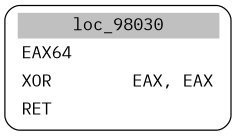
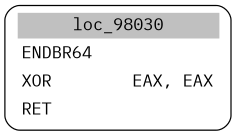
node "loc_98030": text "EAX64" -> "ENDBR64"
